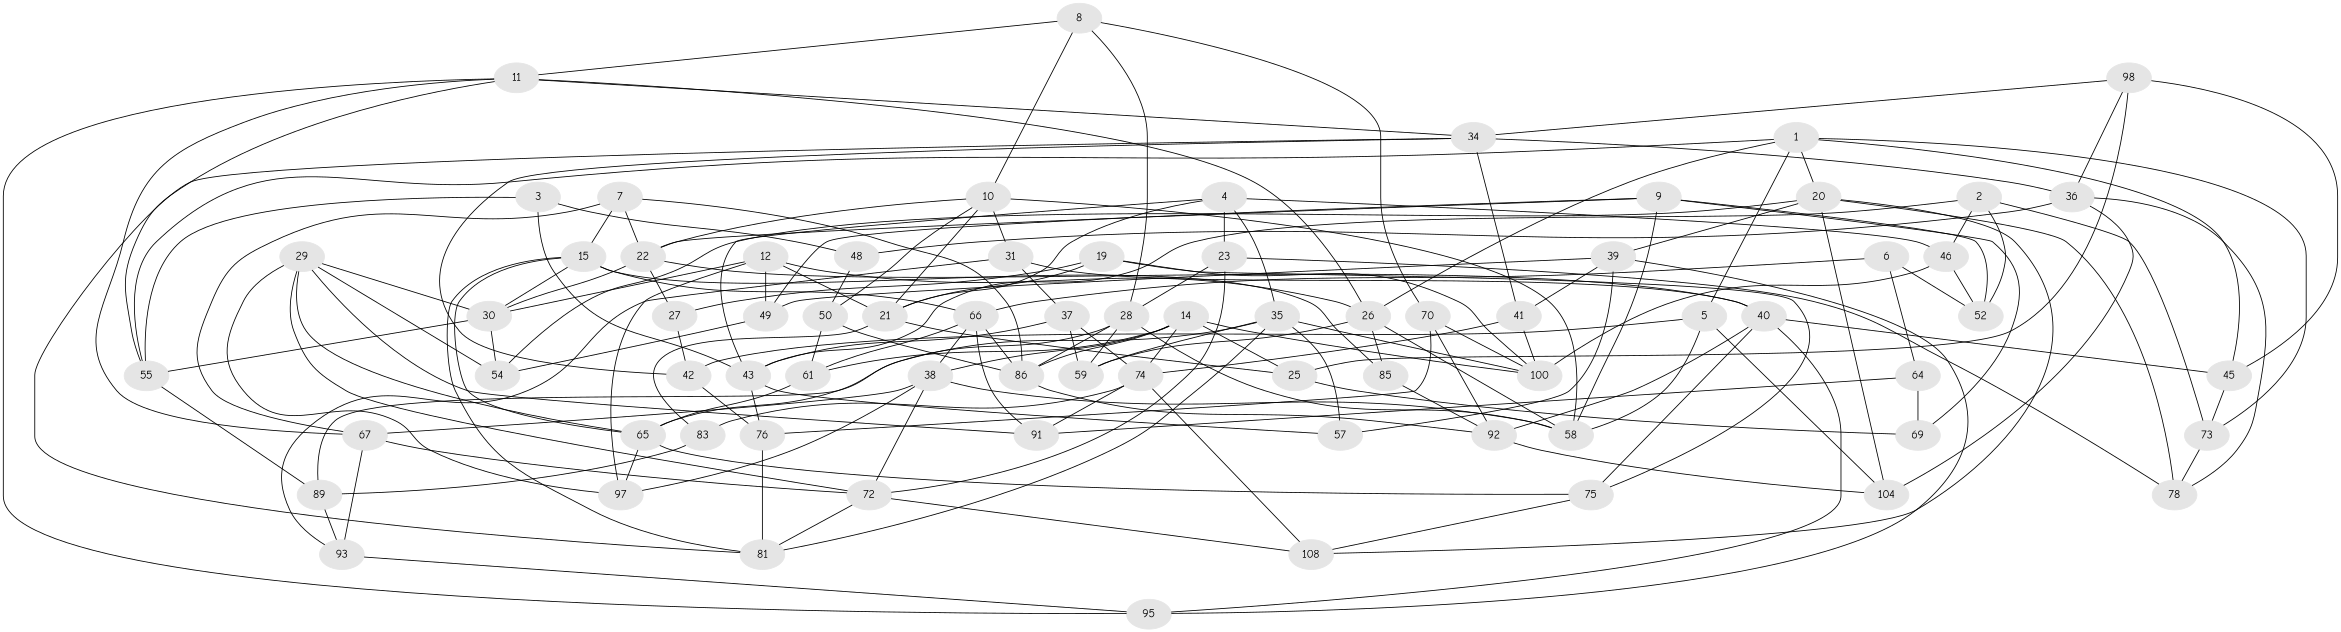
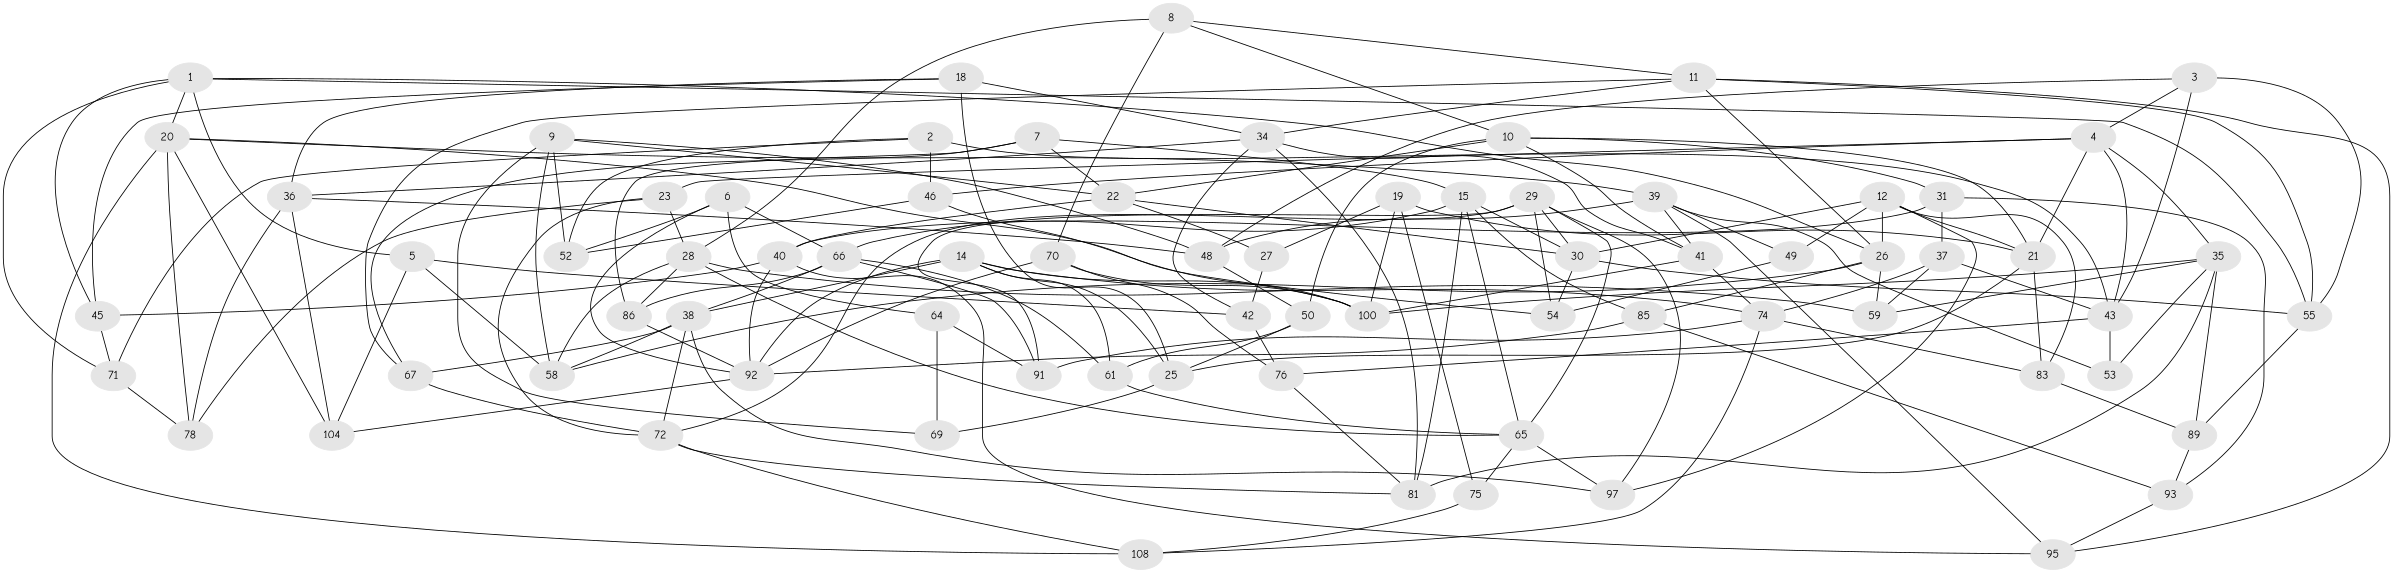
node "98": label "98" -> "18"
edge "3" -- "4": added
edge "9" -- "49": now "9" -- "48"
edge "39" -- "48": added
edge "12" -- "83": added
edge "10" -- "58": now "10" -- "41"
edge "6" -- "92": added
edge "14" -- "86": now "14" -- "92"
edge "50" -- "86": now "50" -- "25"
edge "40" -- "75": removed
node "57": label "57" -> "53"
node "73": label "73" -> "71"
edge "67" -- "93": now "85" -- "93"
